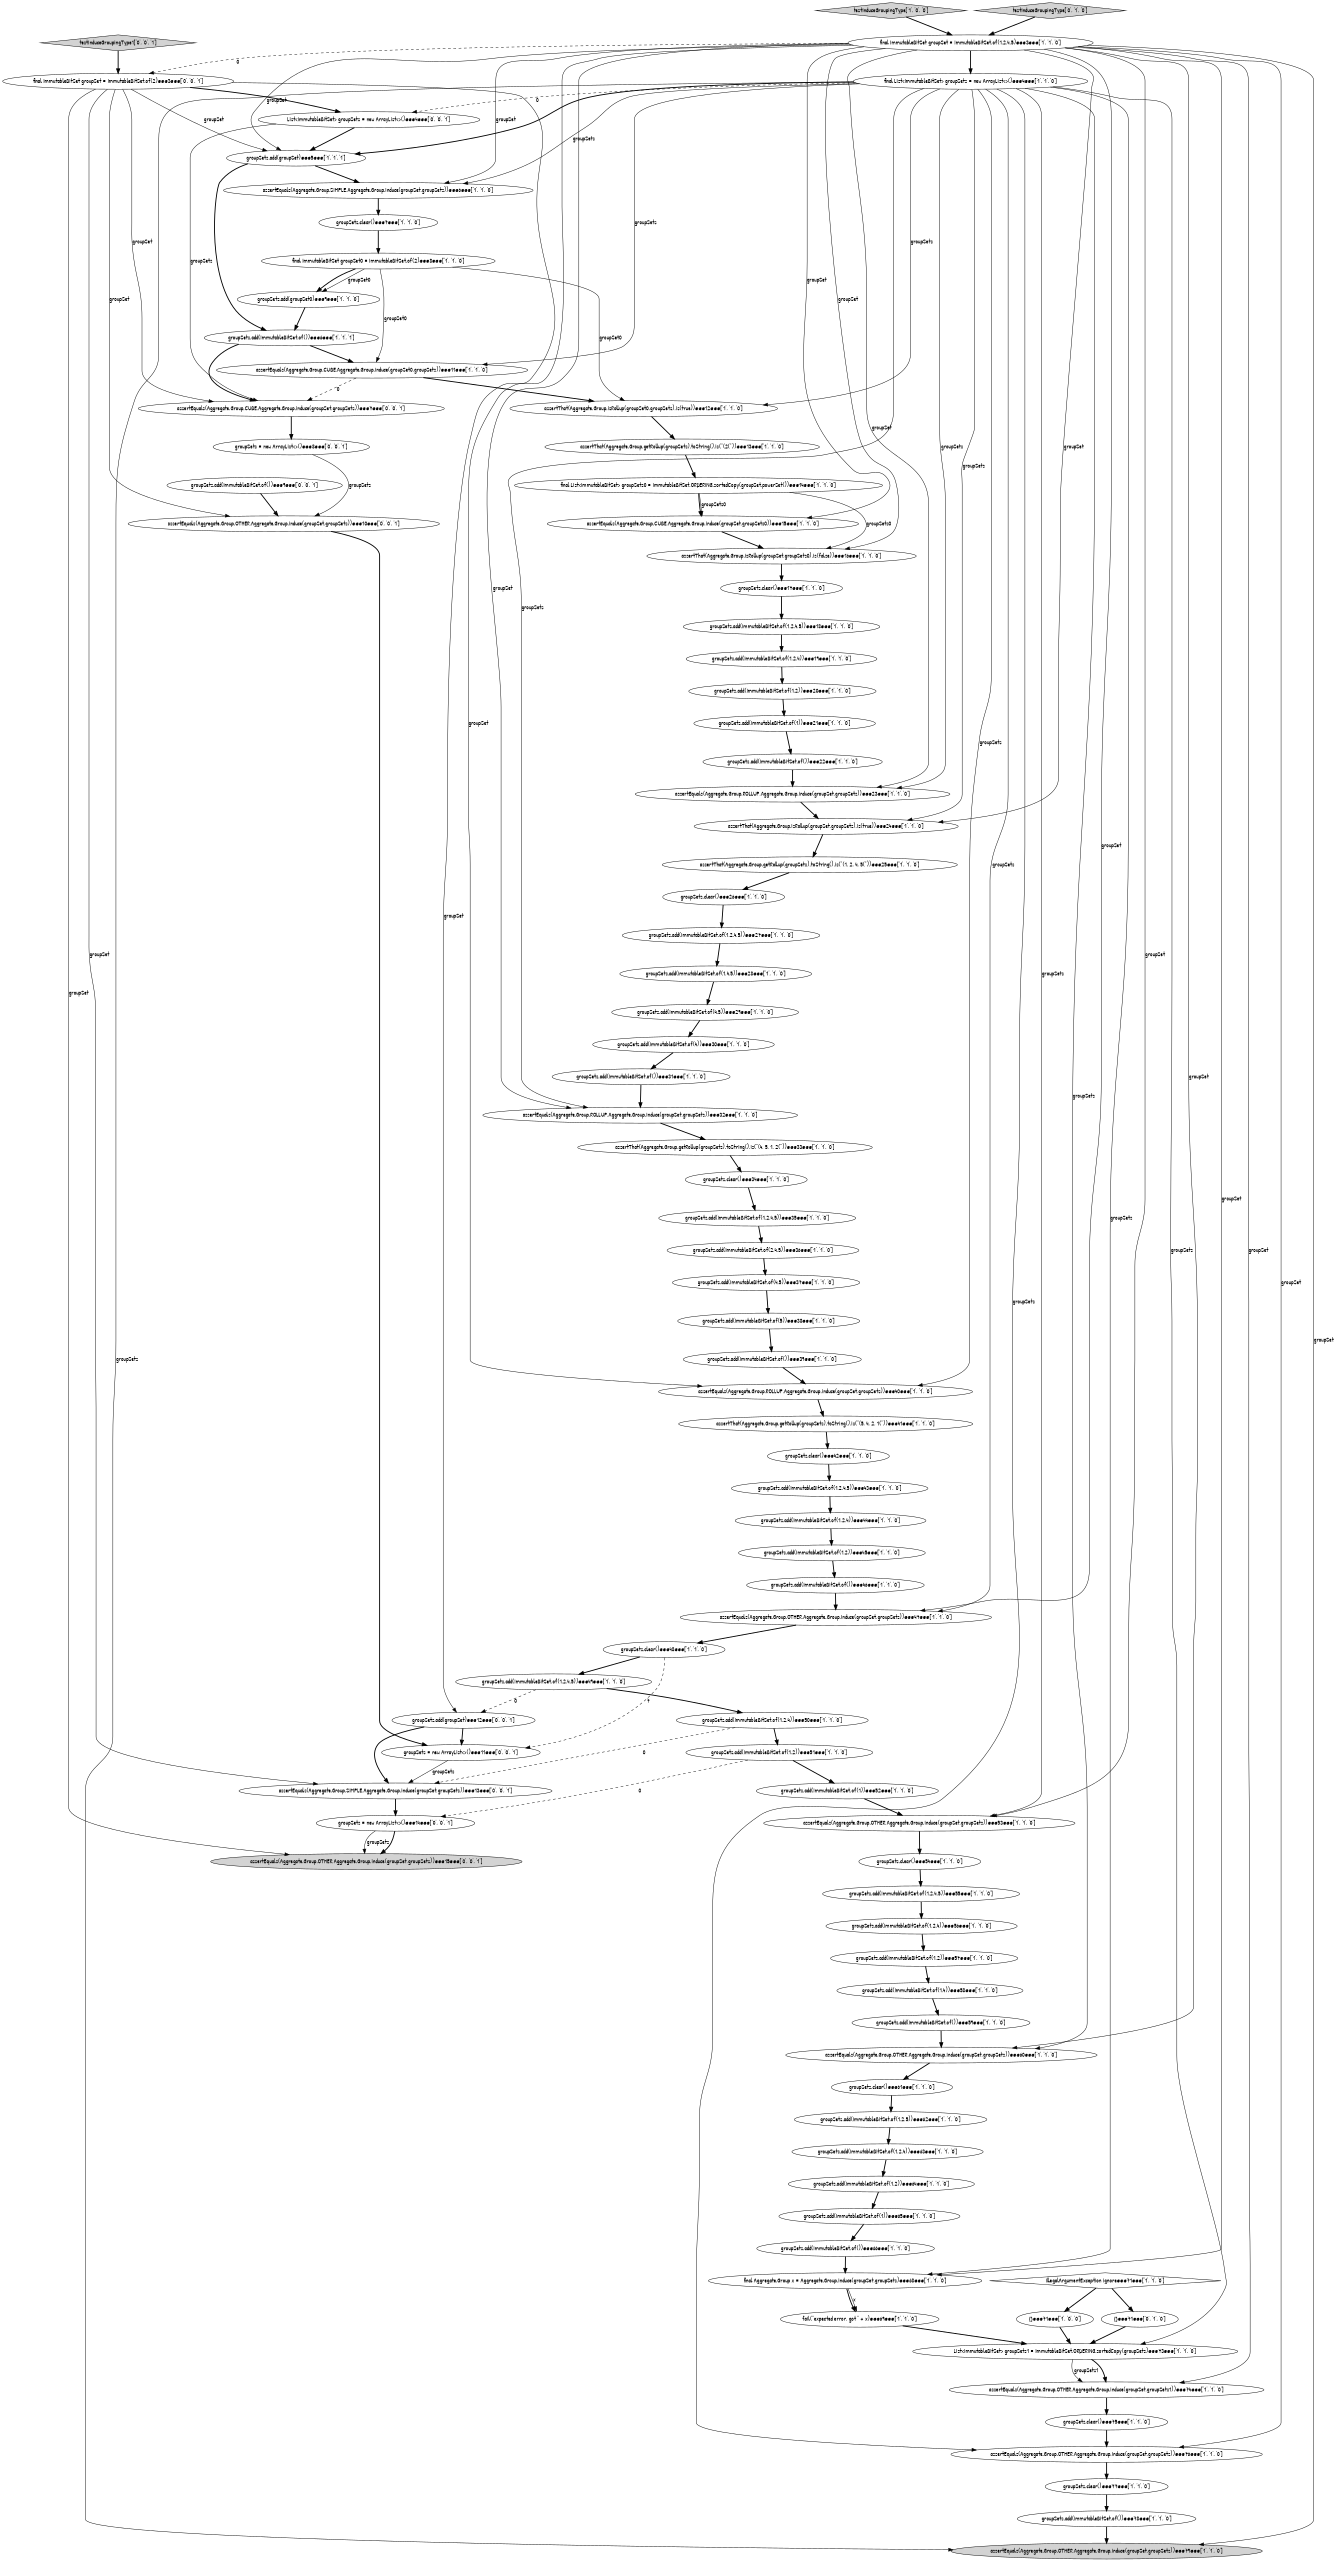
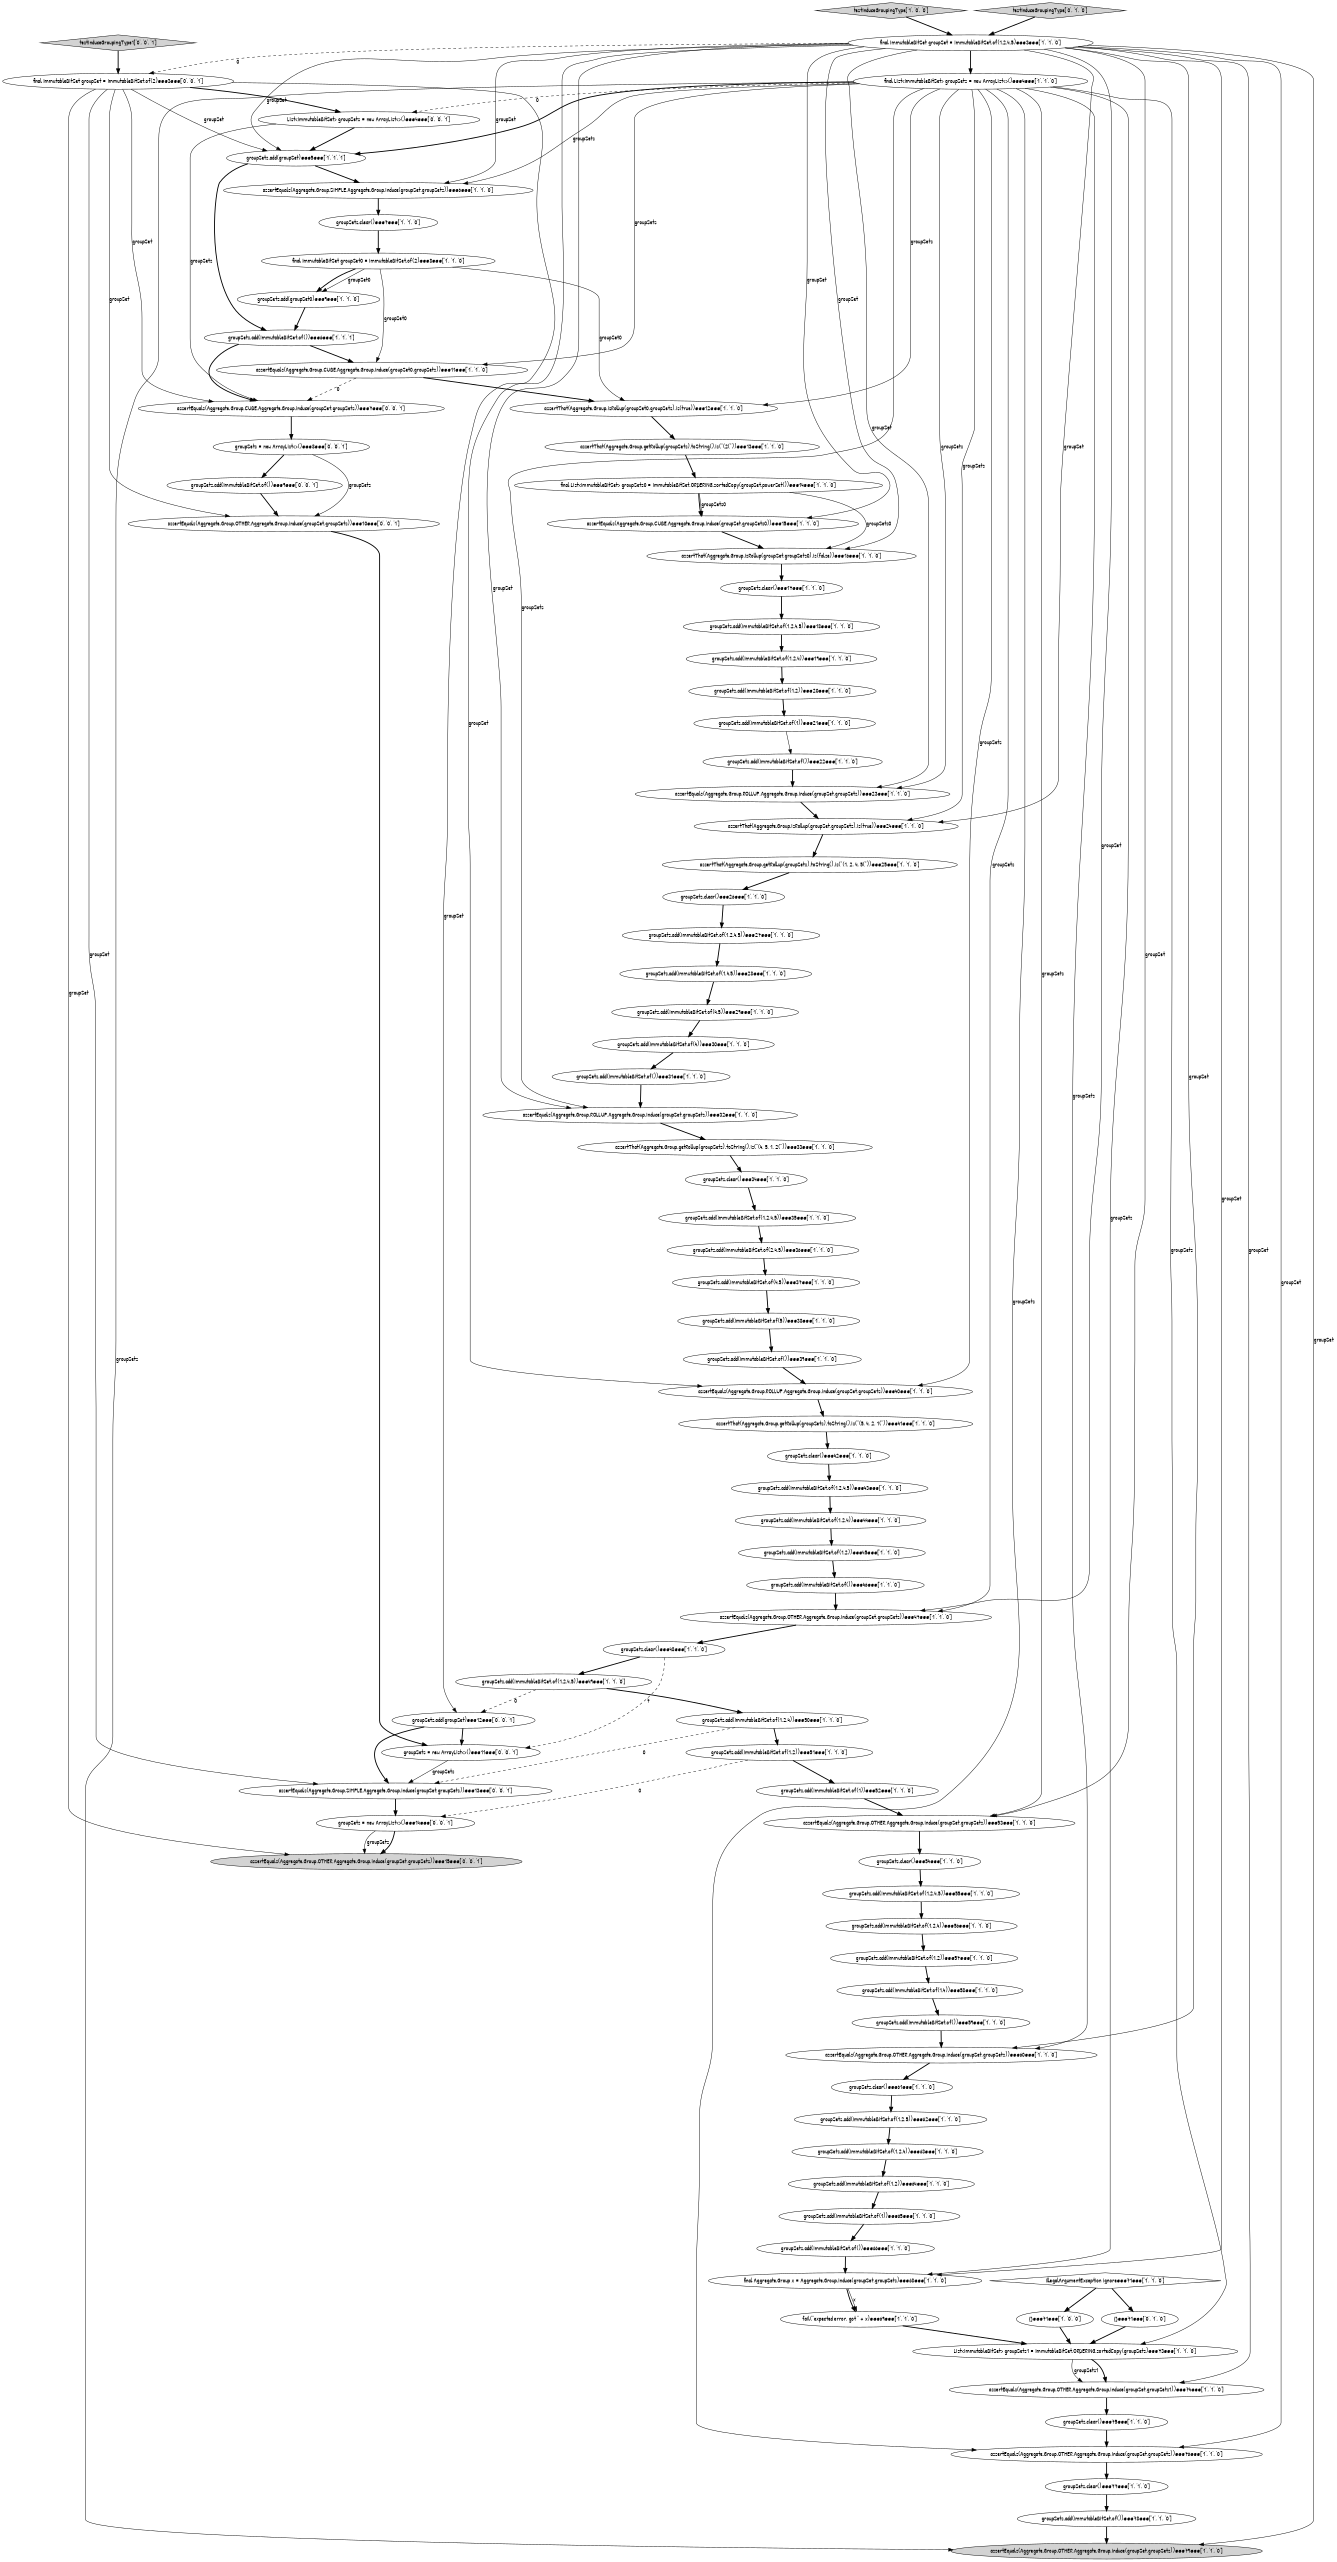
edge "groupSets = new ArrayList<>()@@@8@@@['0', '0', '1']" -> "groupSets.add(ImmutableBitSet.of())@@@9@@@['0', '0', '1']": added
edge "groupSets.add(ImmutableBitSet.of(1))@@@21@@@['1', '1', '0']" -> "groupSets.add(ImmutableBitSet.of())@@@22@@@['1', '1', '0']": style bold -> solid
